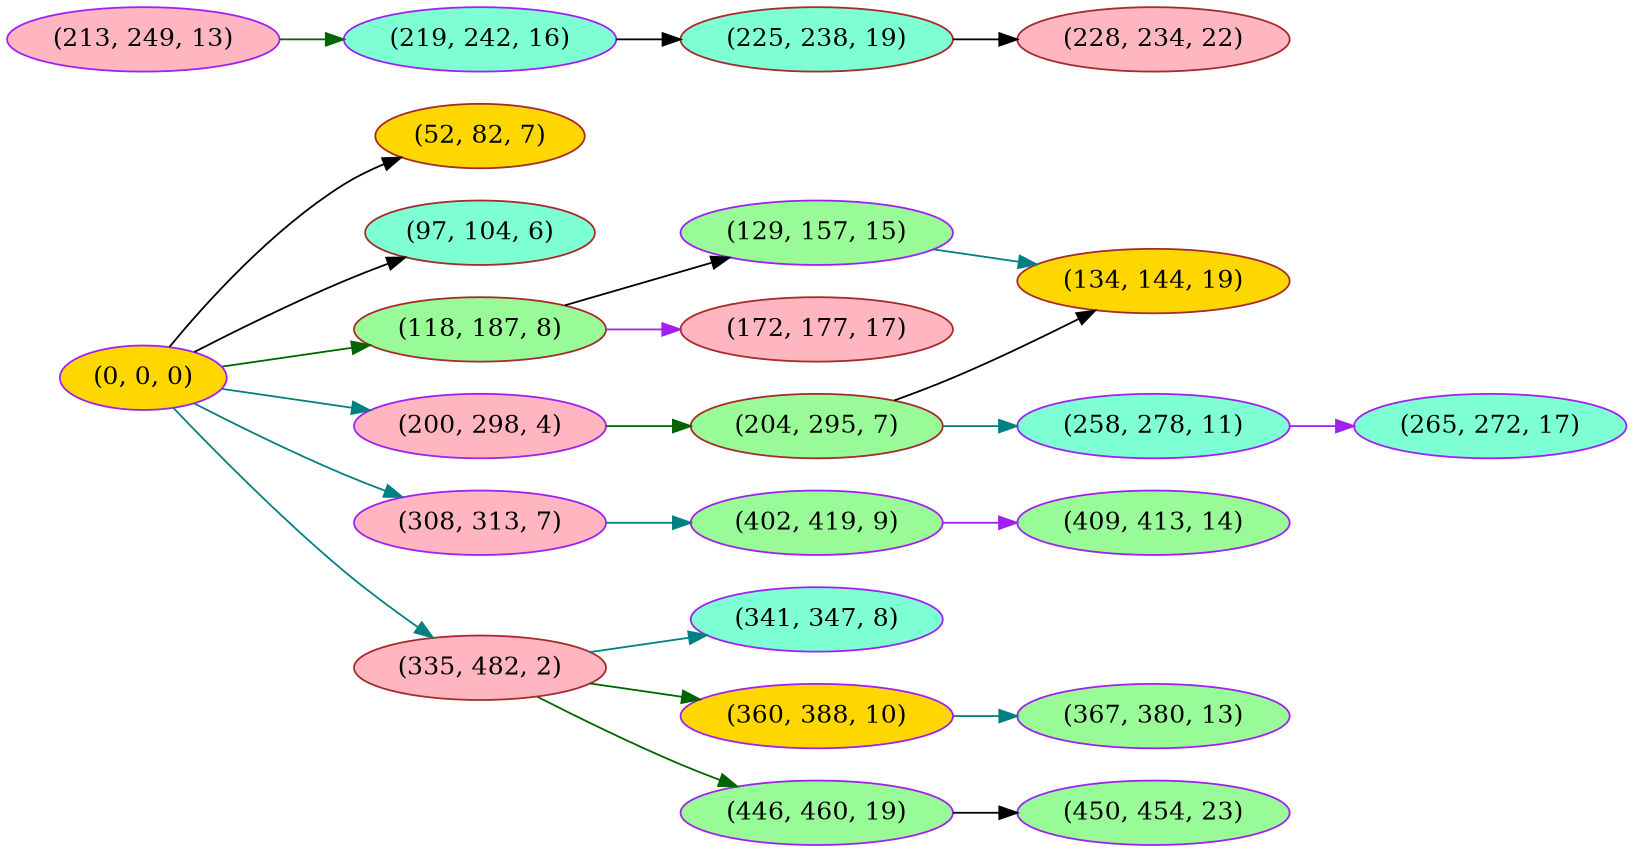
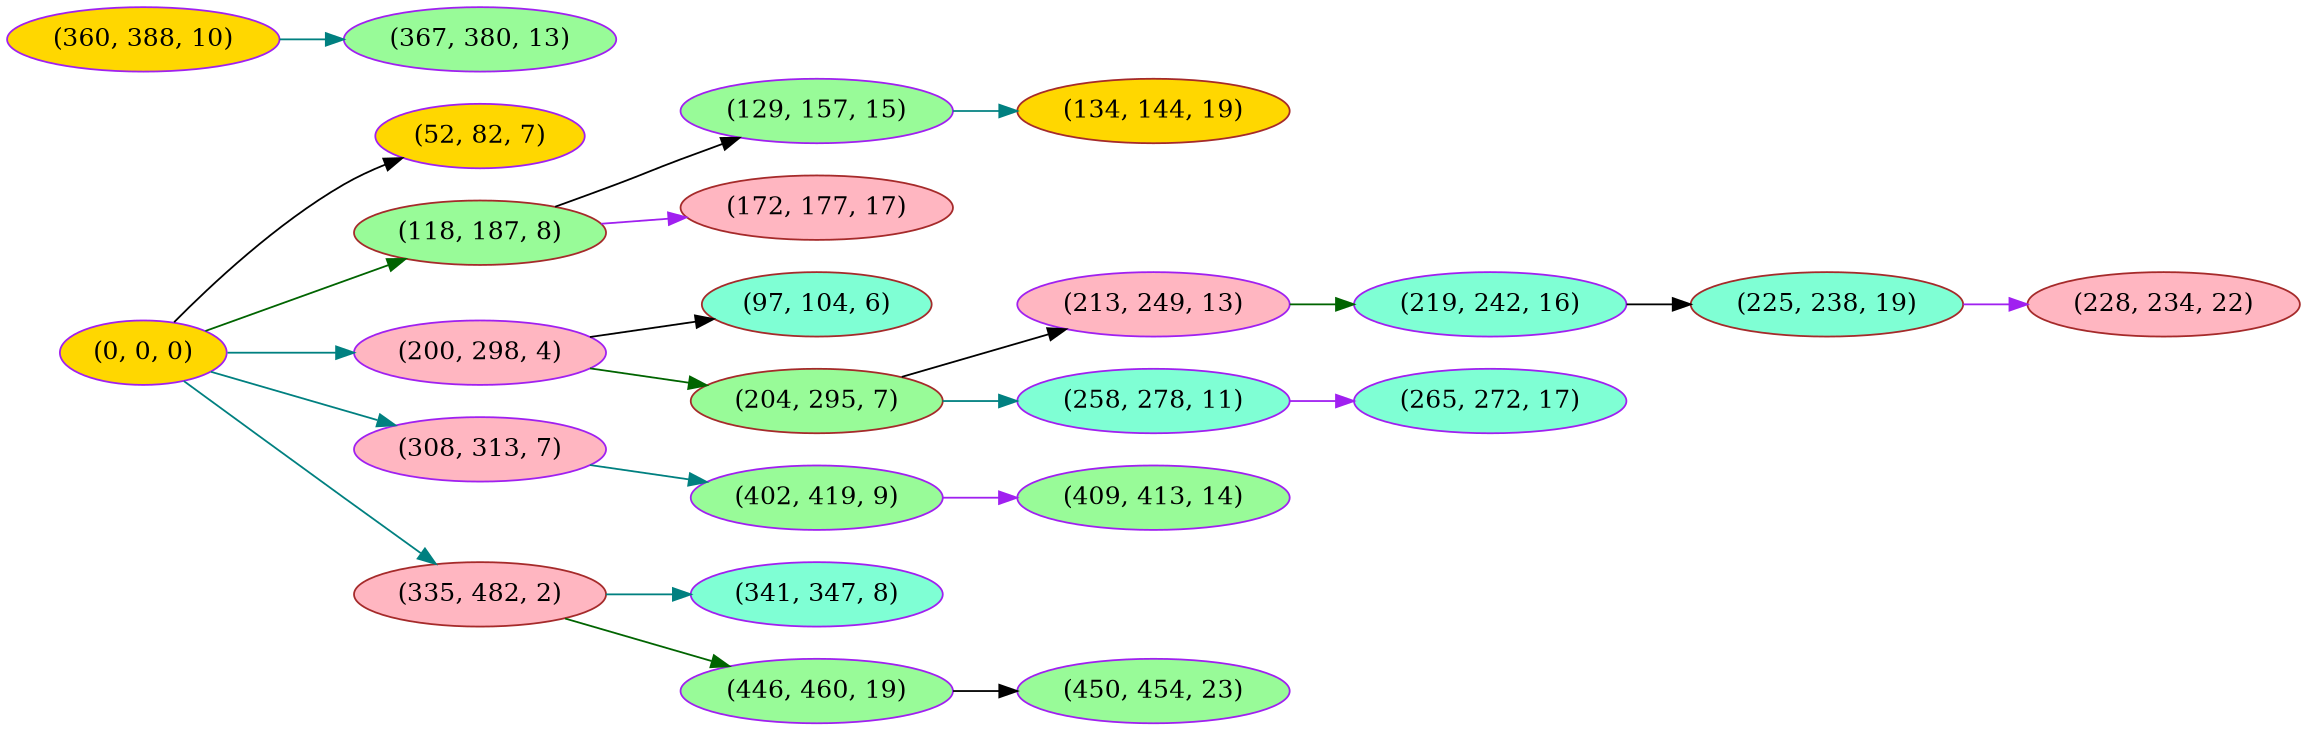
edge "(225, 238, 19)" -> "(228, 234, 22)": color black -> purple
node "(52, 82, 7)": color brown -> purple
edge "(0, 0, 0)" -> "(97, 104, 6)": now "(200, 298, 4)" -> "(97, 104, 6)"
edge "(204, 295, 7)" -> "(134, 144, 19)": now "(204, 295, 7)" -> "(213, 249, 13)"
edge "(335, 482, 2)" -> "(360, 388, 10)": removed
